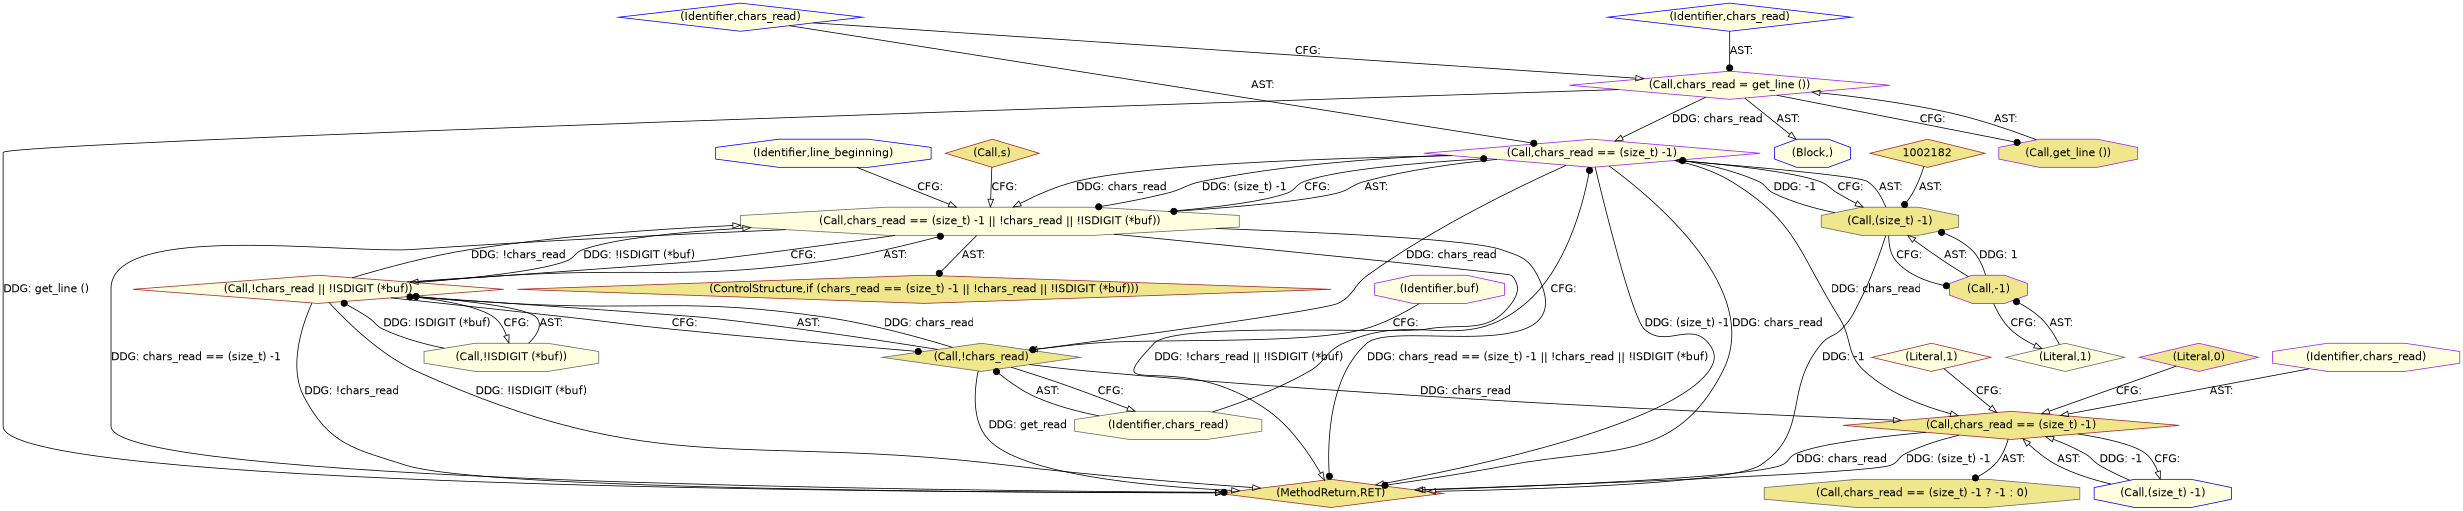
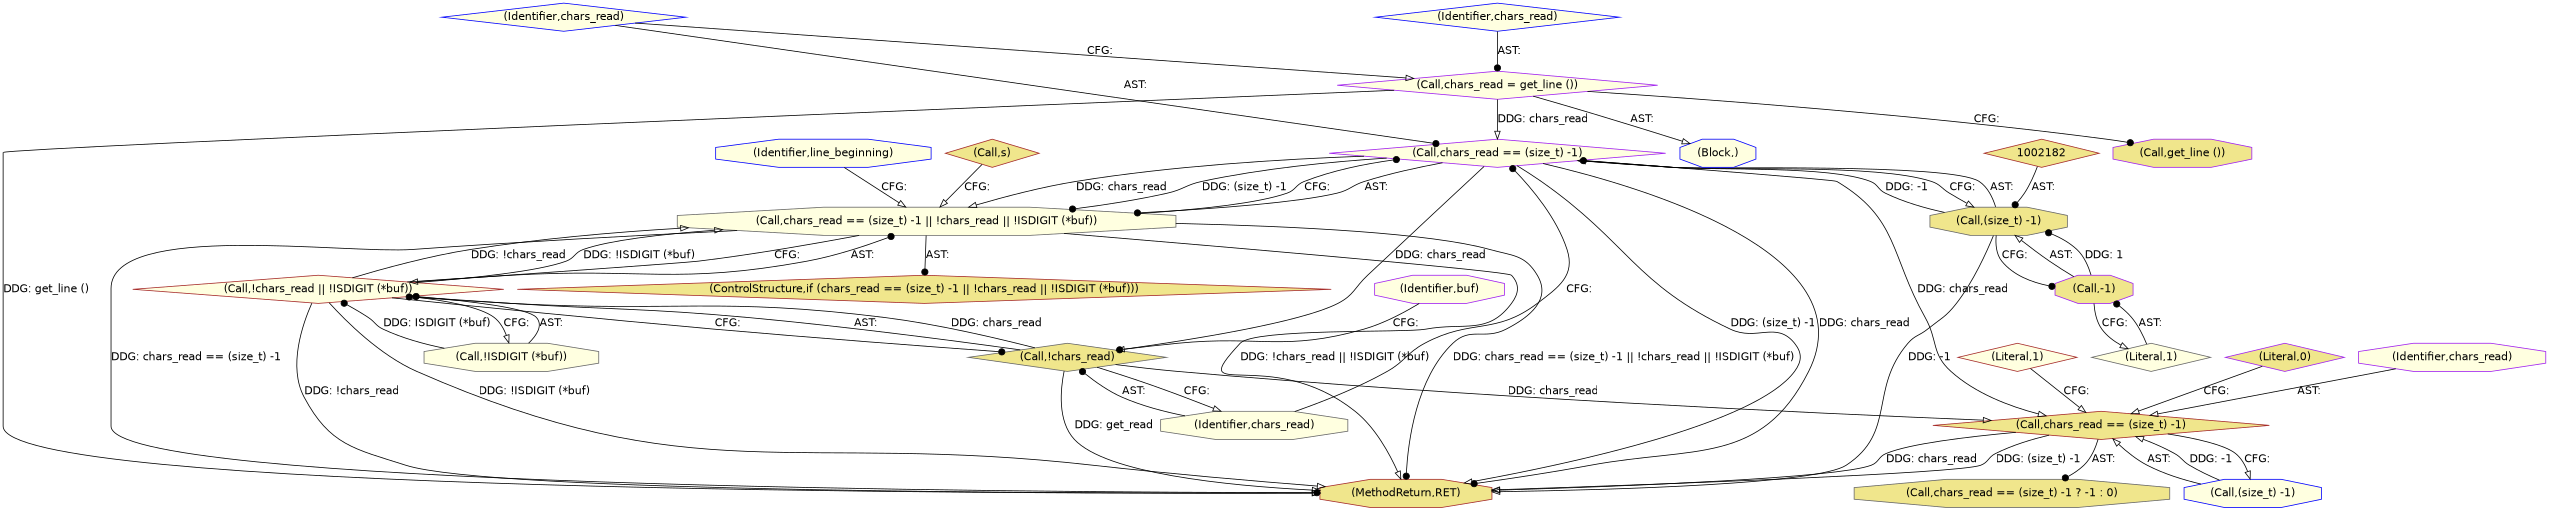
edge "(Call,get_line ())" -> "(Call,chars_read = get_line ())": removed, label "AST:"
node "(MethodReturn,RET)": shape diamond -> octagon
